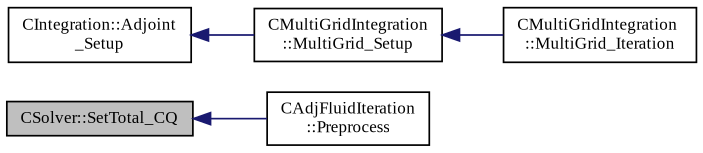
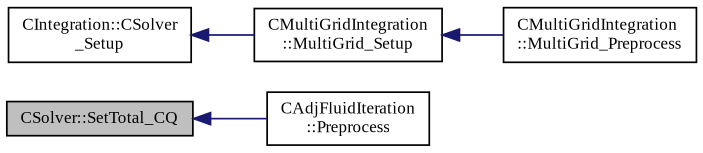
node "CIntegration::Adjoint _Setup": label "CIntegration::Adjoint _Setup" -> "CIntegration::CSolver _Setup"
node "CMultiGridIntegration ::MultiGrid_Iteration": label "CMultiGridIntegration ::MultiGrid_Iteration" -> "CMultiGridIntegration ::MultiGrid_Preprocess"
